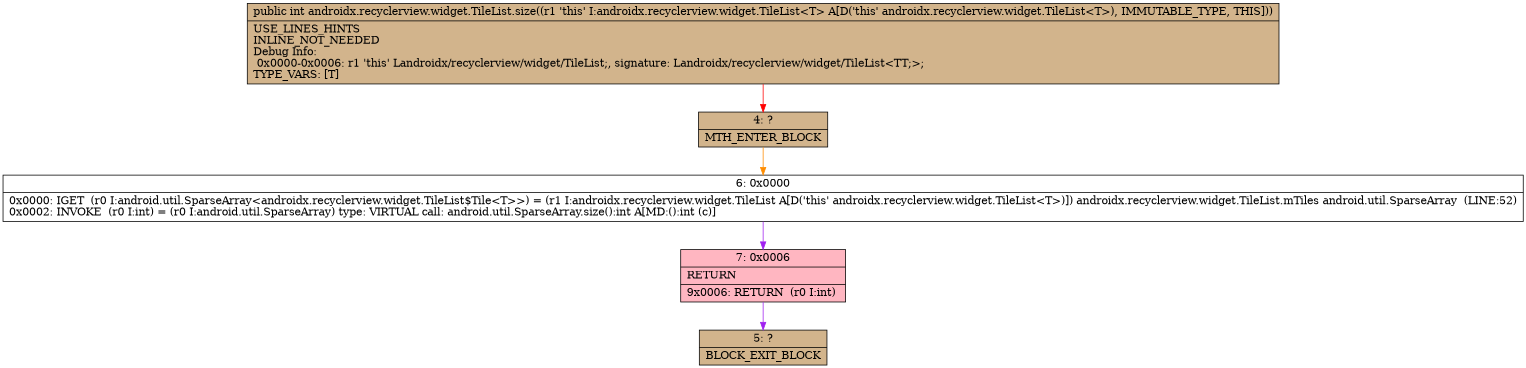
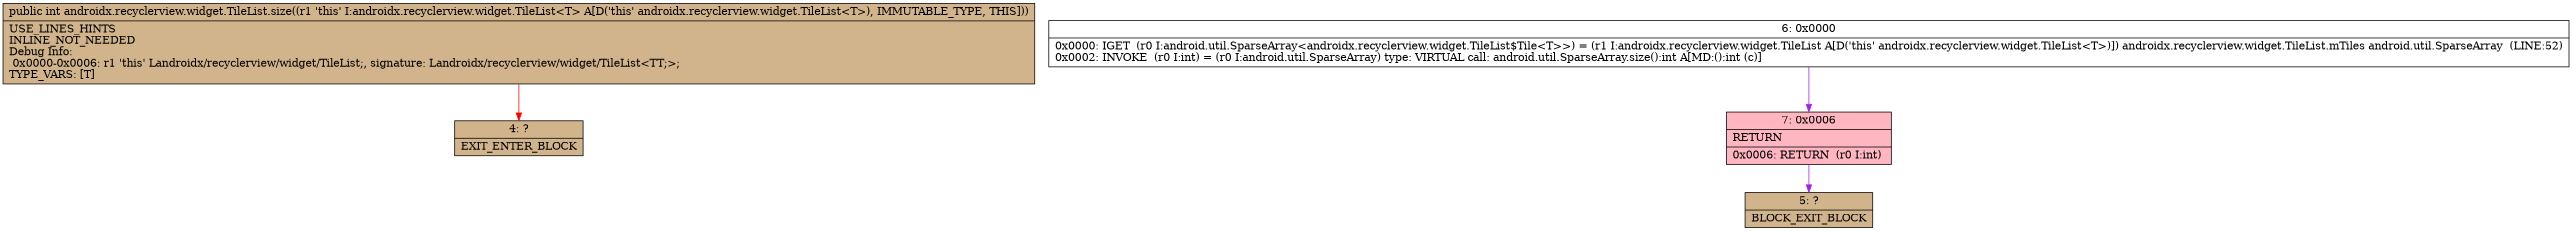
node "4: ?": text "MTH_ENTER_BLOCK" -> "EXIT_ENTER_BLOCK"
edge "4: ?" -> "6: 0x0000": removed
node "7: 0x0006": text "9x0006: RETURN  (r0 I:int)" -> "0x0006: RETURN  (r0 I:int)"
